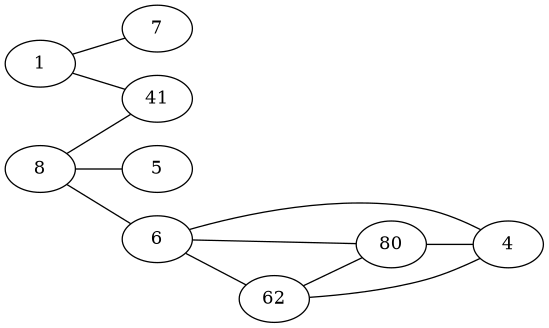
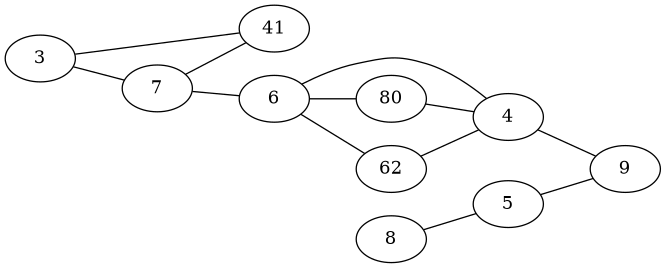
node "1": label "1" -> "3"
edge "41" -- "8": now "41" -- "7"
node "9": added
edge "8" -- "6": now "7" -- "6"
edge "80" -- "62": removed
